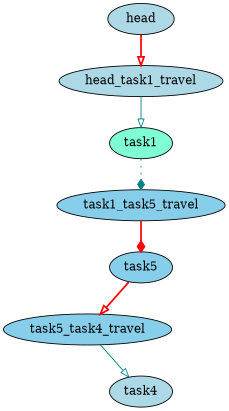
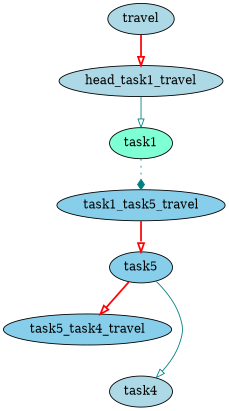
node "head": label "head" -> "travel"
edge "task1_task5_travel" -> "task5": arrowhead diamond -> onormal
edge "task5_task4_travel" -> "task4": now "task5" -> "task4"
